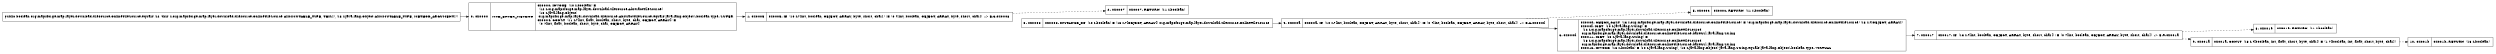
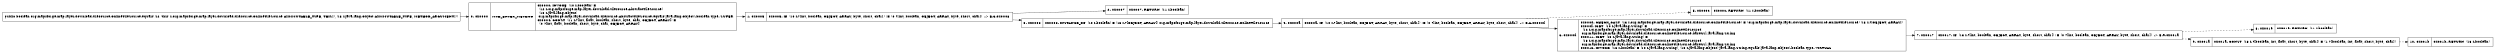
edge "1: 0x0005" -> "2: 0x0007": style dashed -> solid
edge "1: 0x0005" -> "3: 0x0008": added
